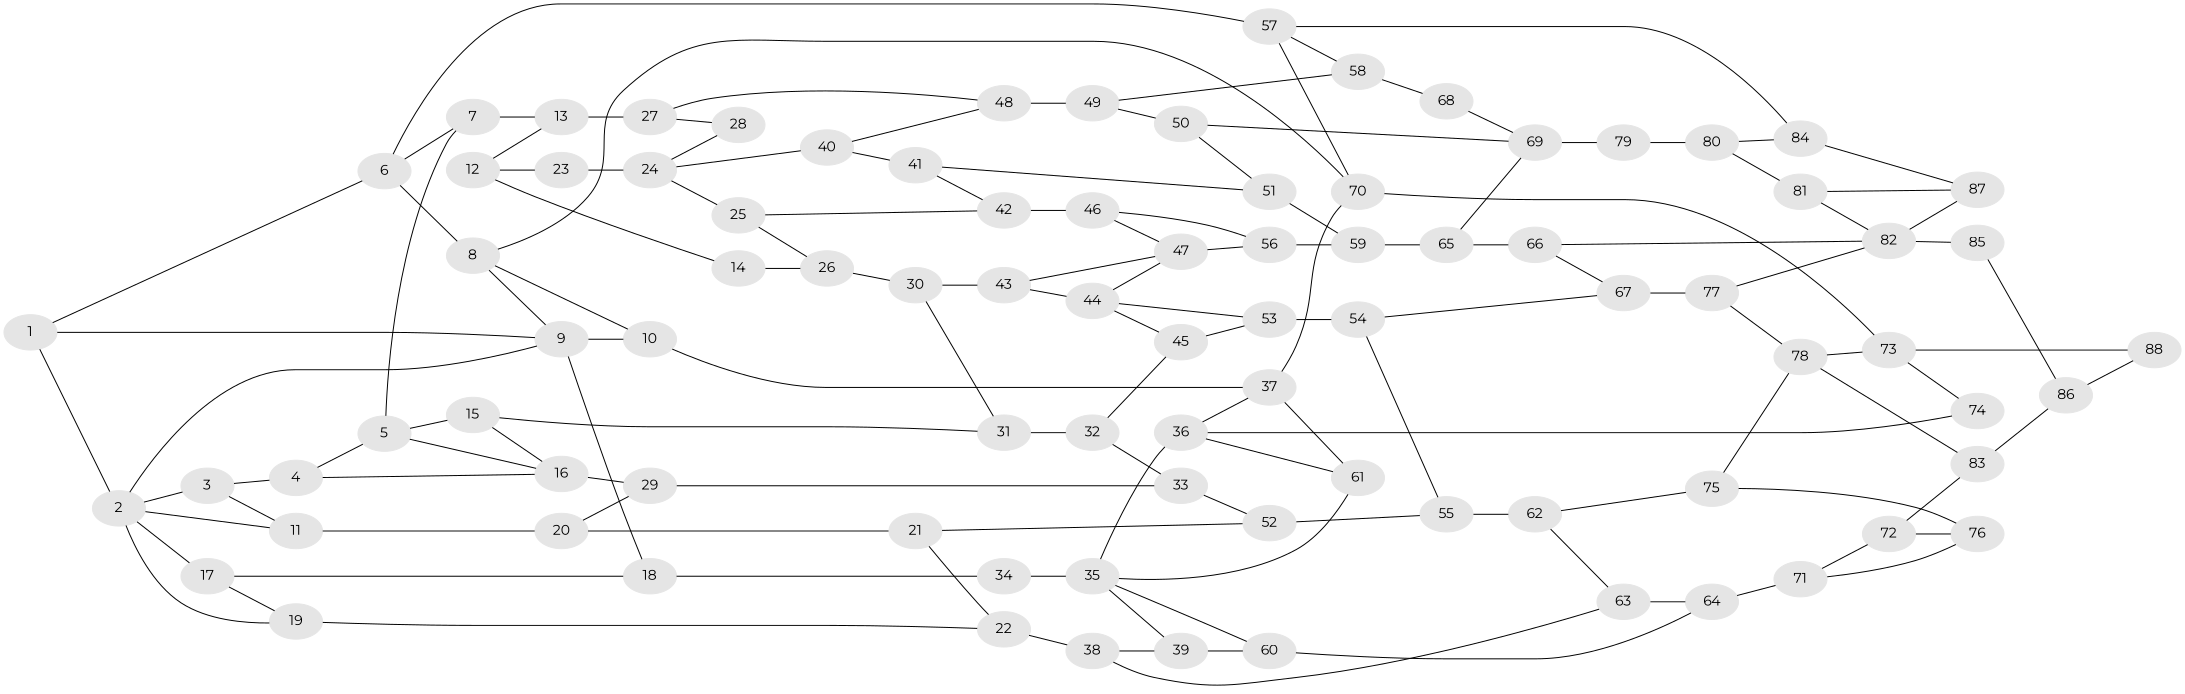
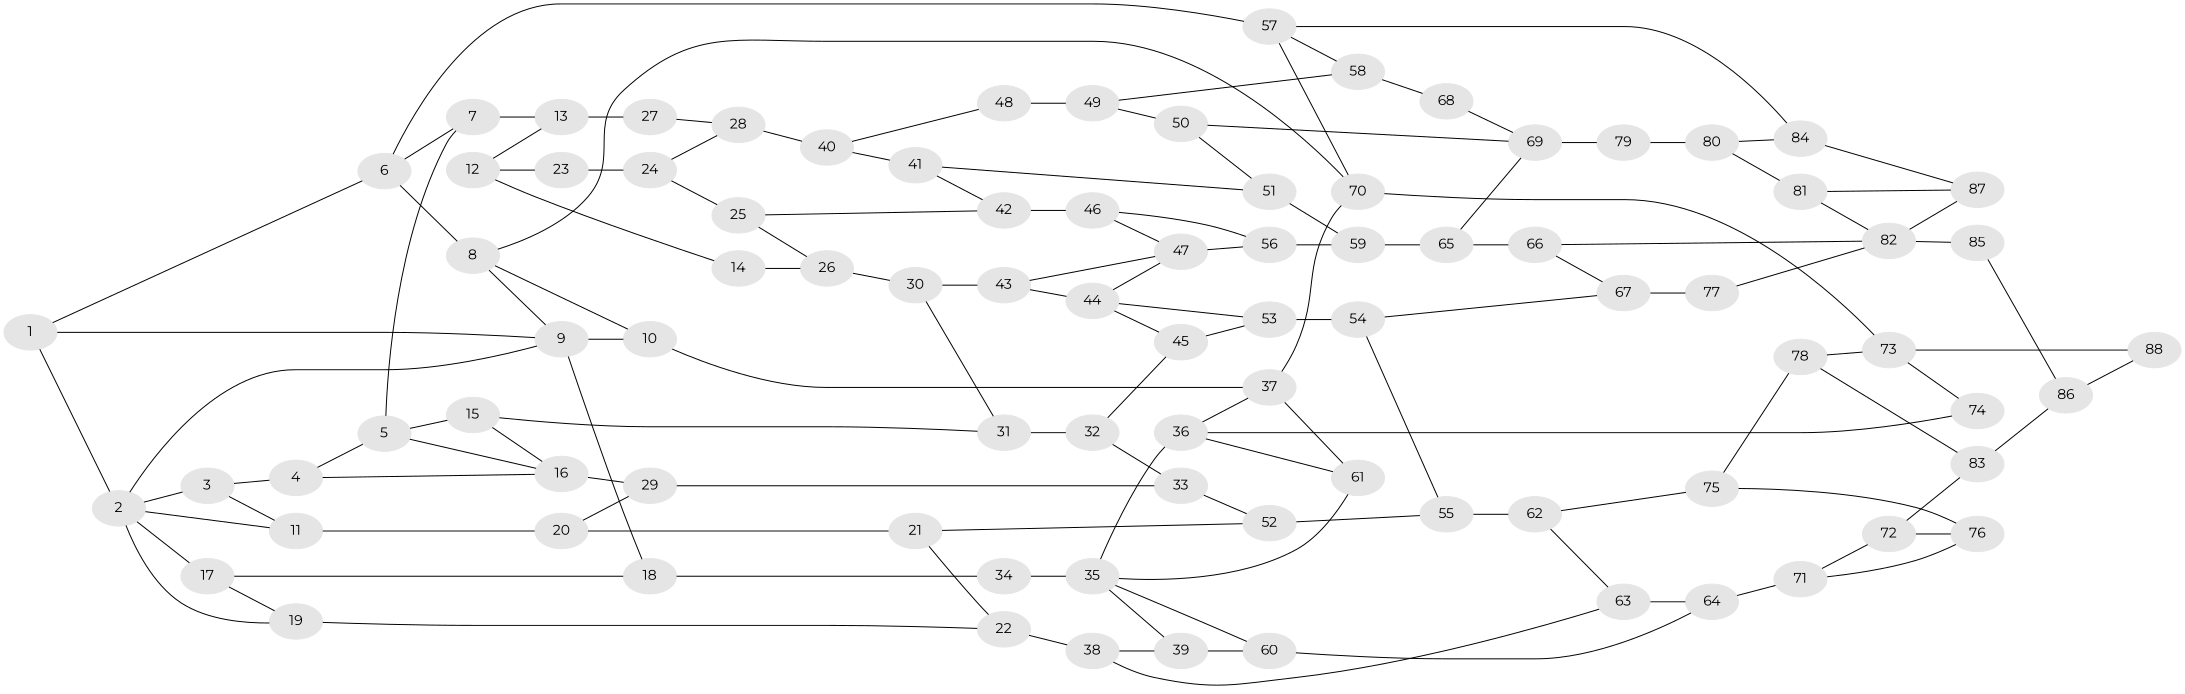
edge "48" -- "27": removed
edge "40" -- "24": now "40" -- "28"
edge "77" -- "78": removed
